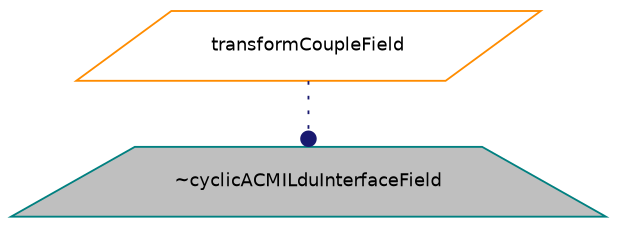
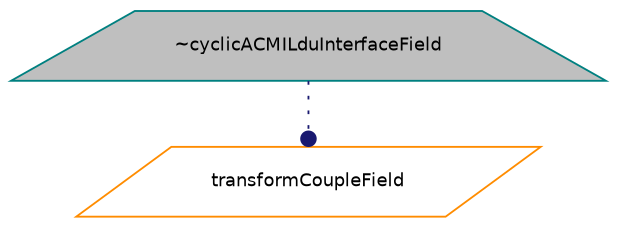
edge "transformCoupleField" -> "~cyclicACMILduInterfaceField": reversed
